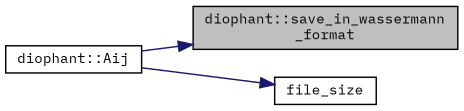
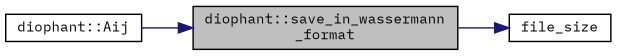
edge "diophant::Aij" -> "file_size": now "diophant::save_in_wassermann _format" -> "file_size"
